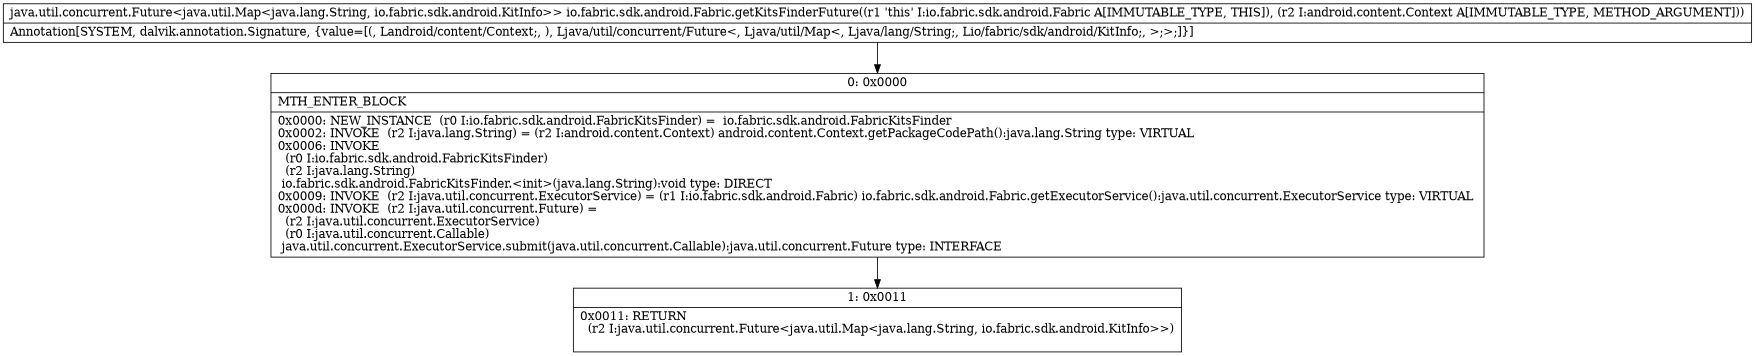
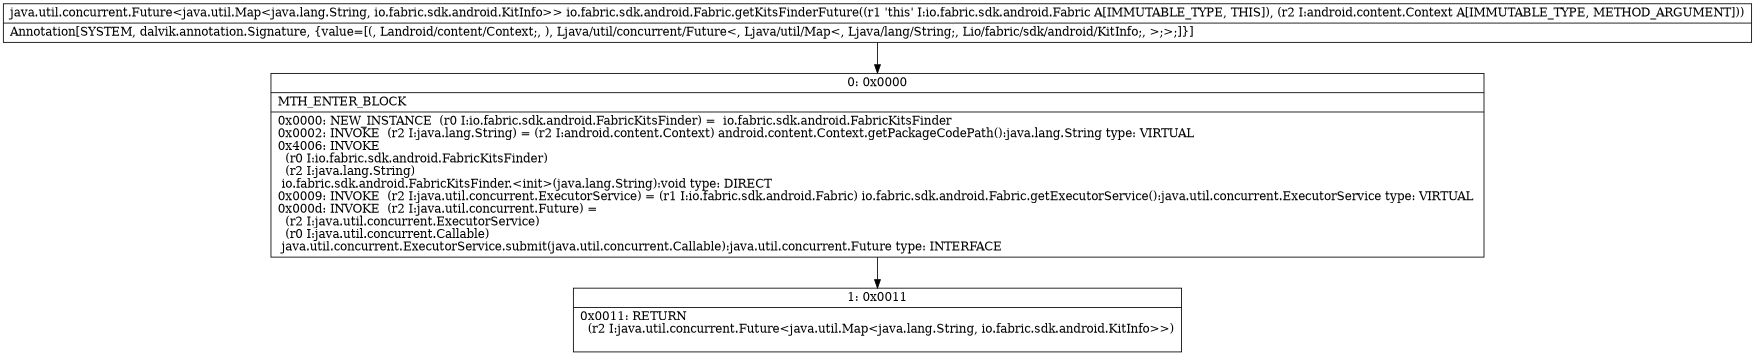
node "0: 0x0000": text "0x0006: INVOKE" -> "0x4006: INVOKE"
